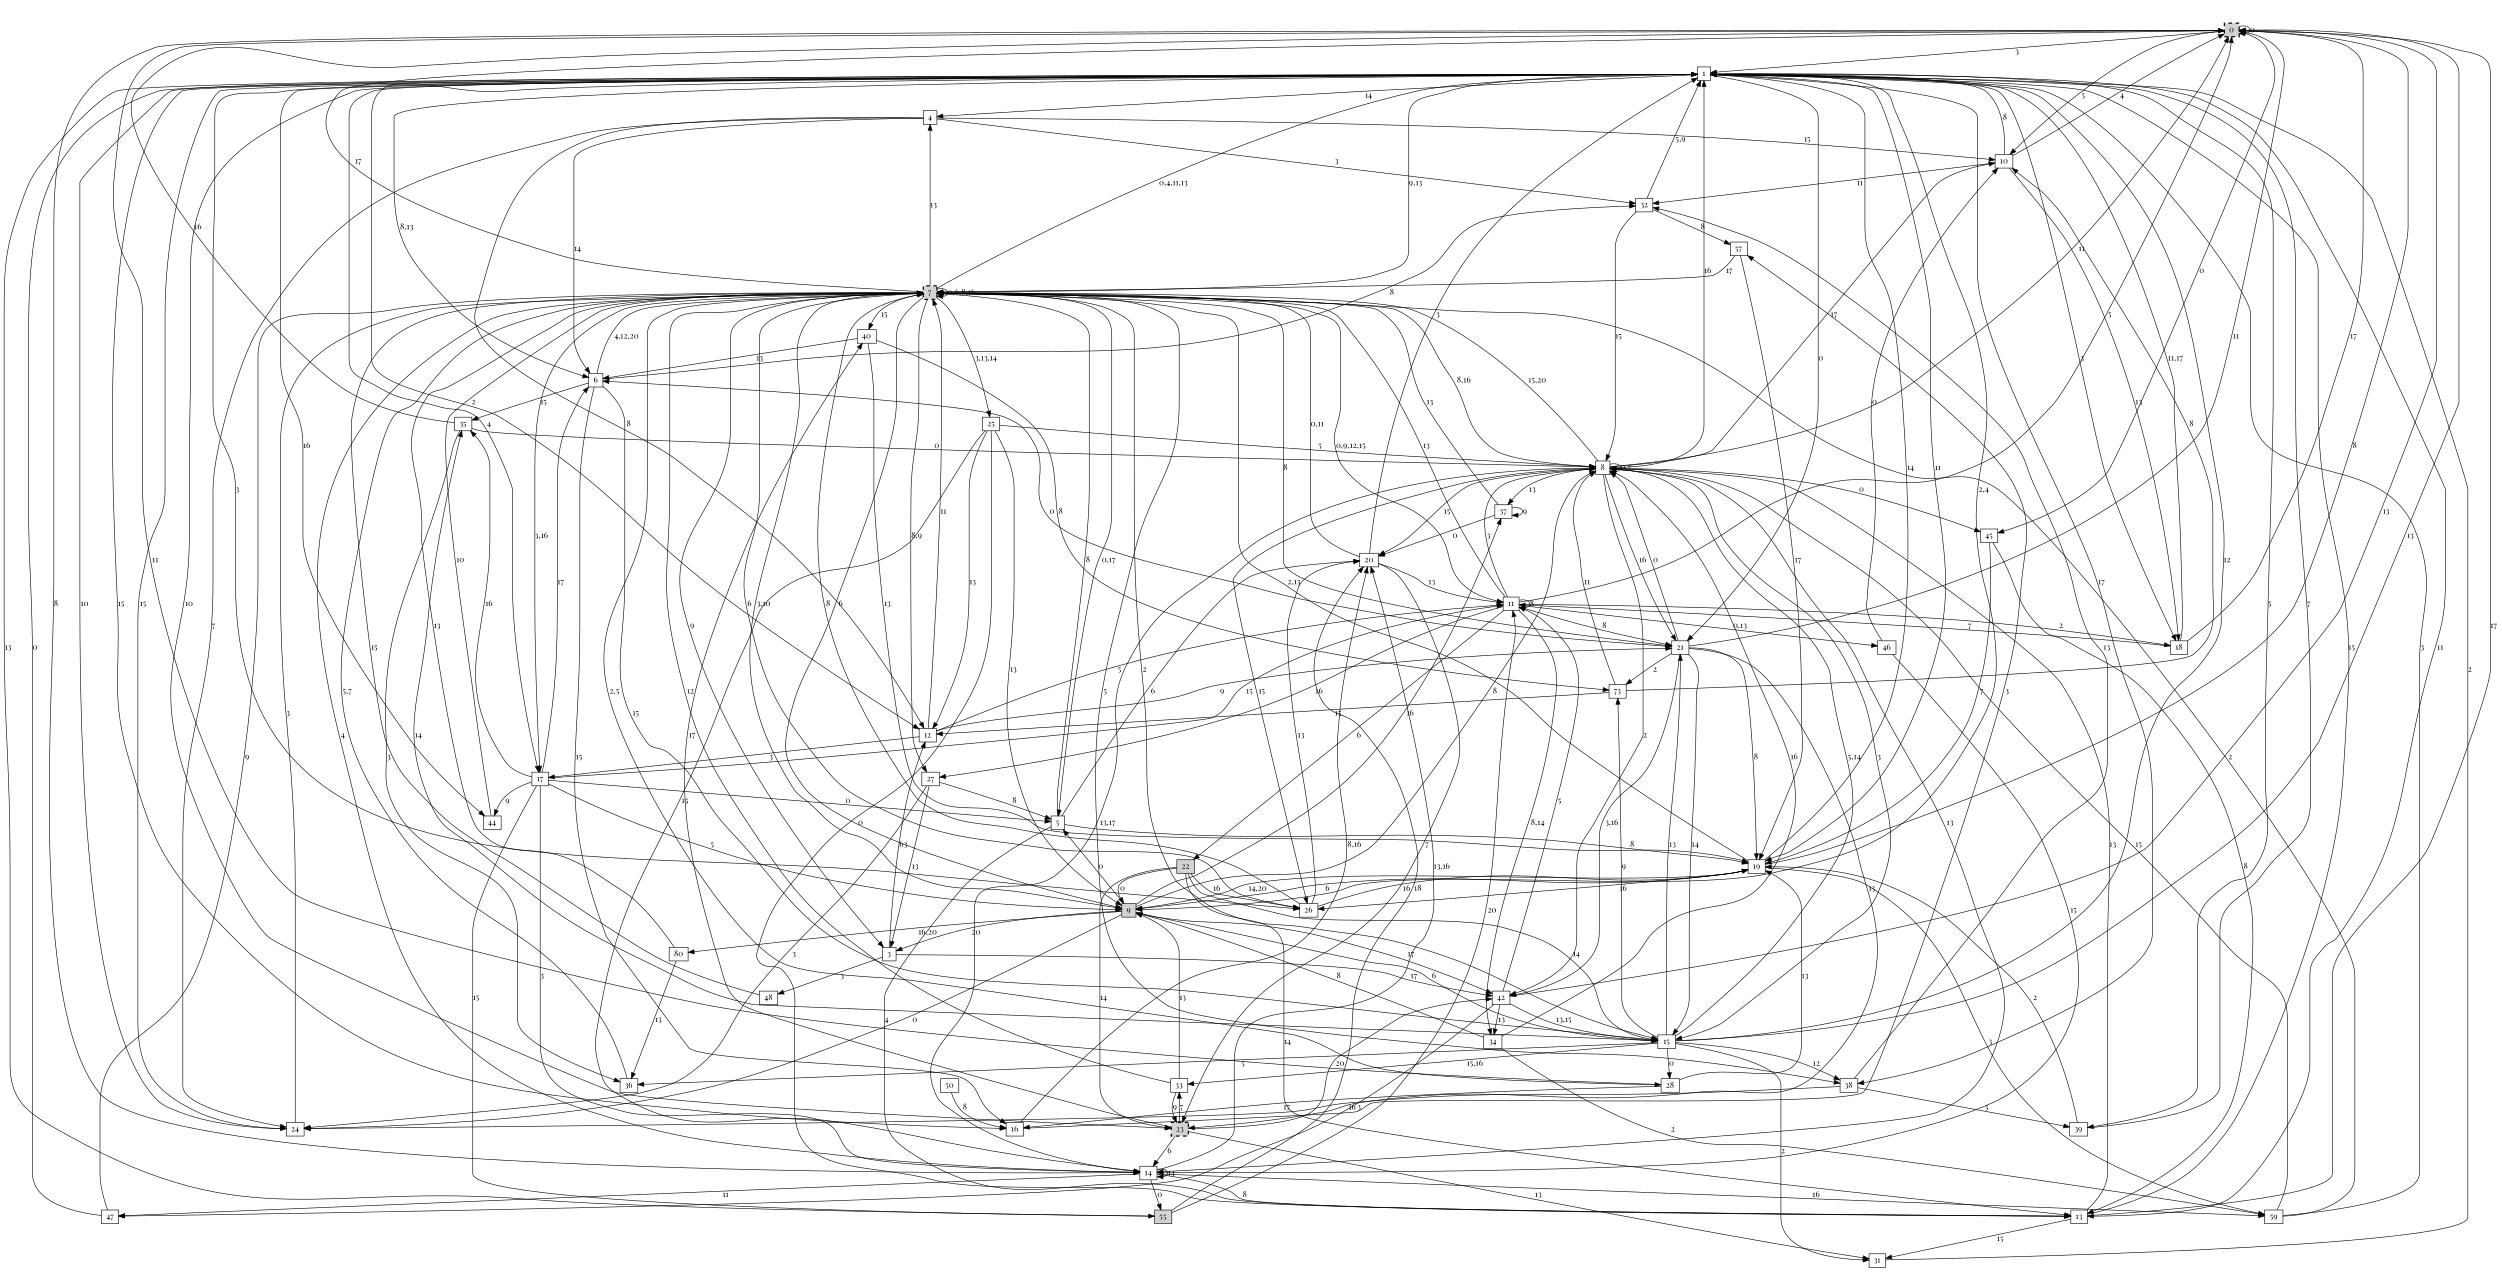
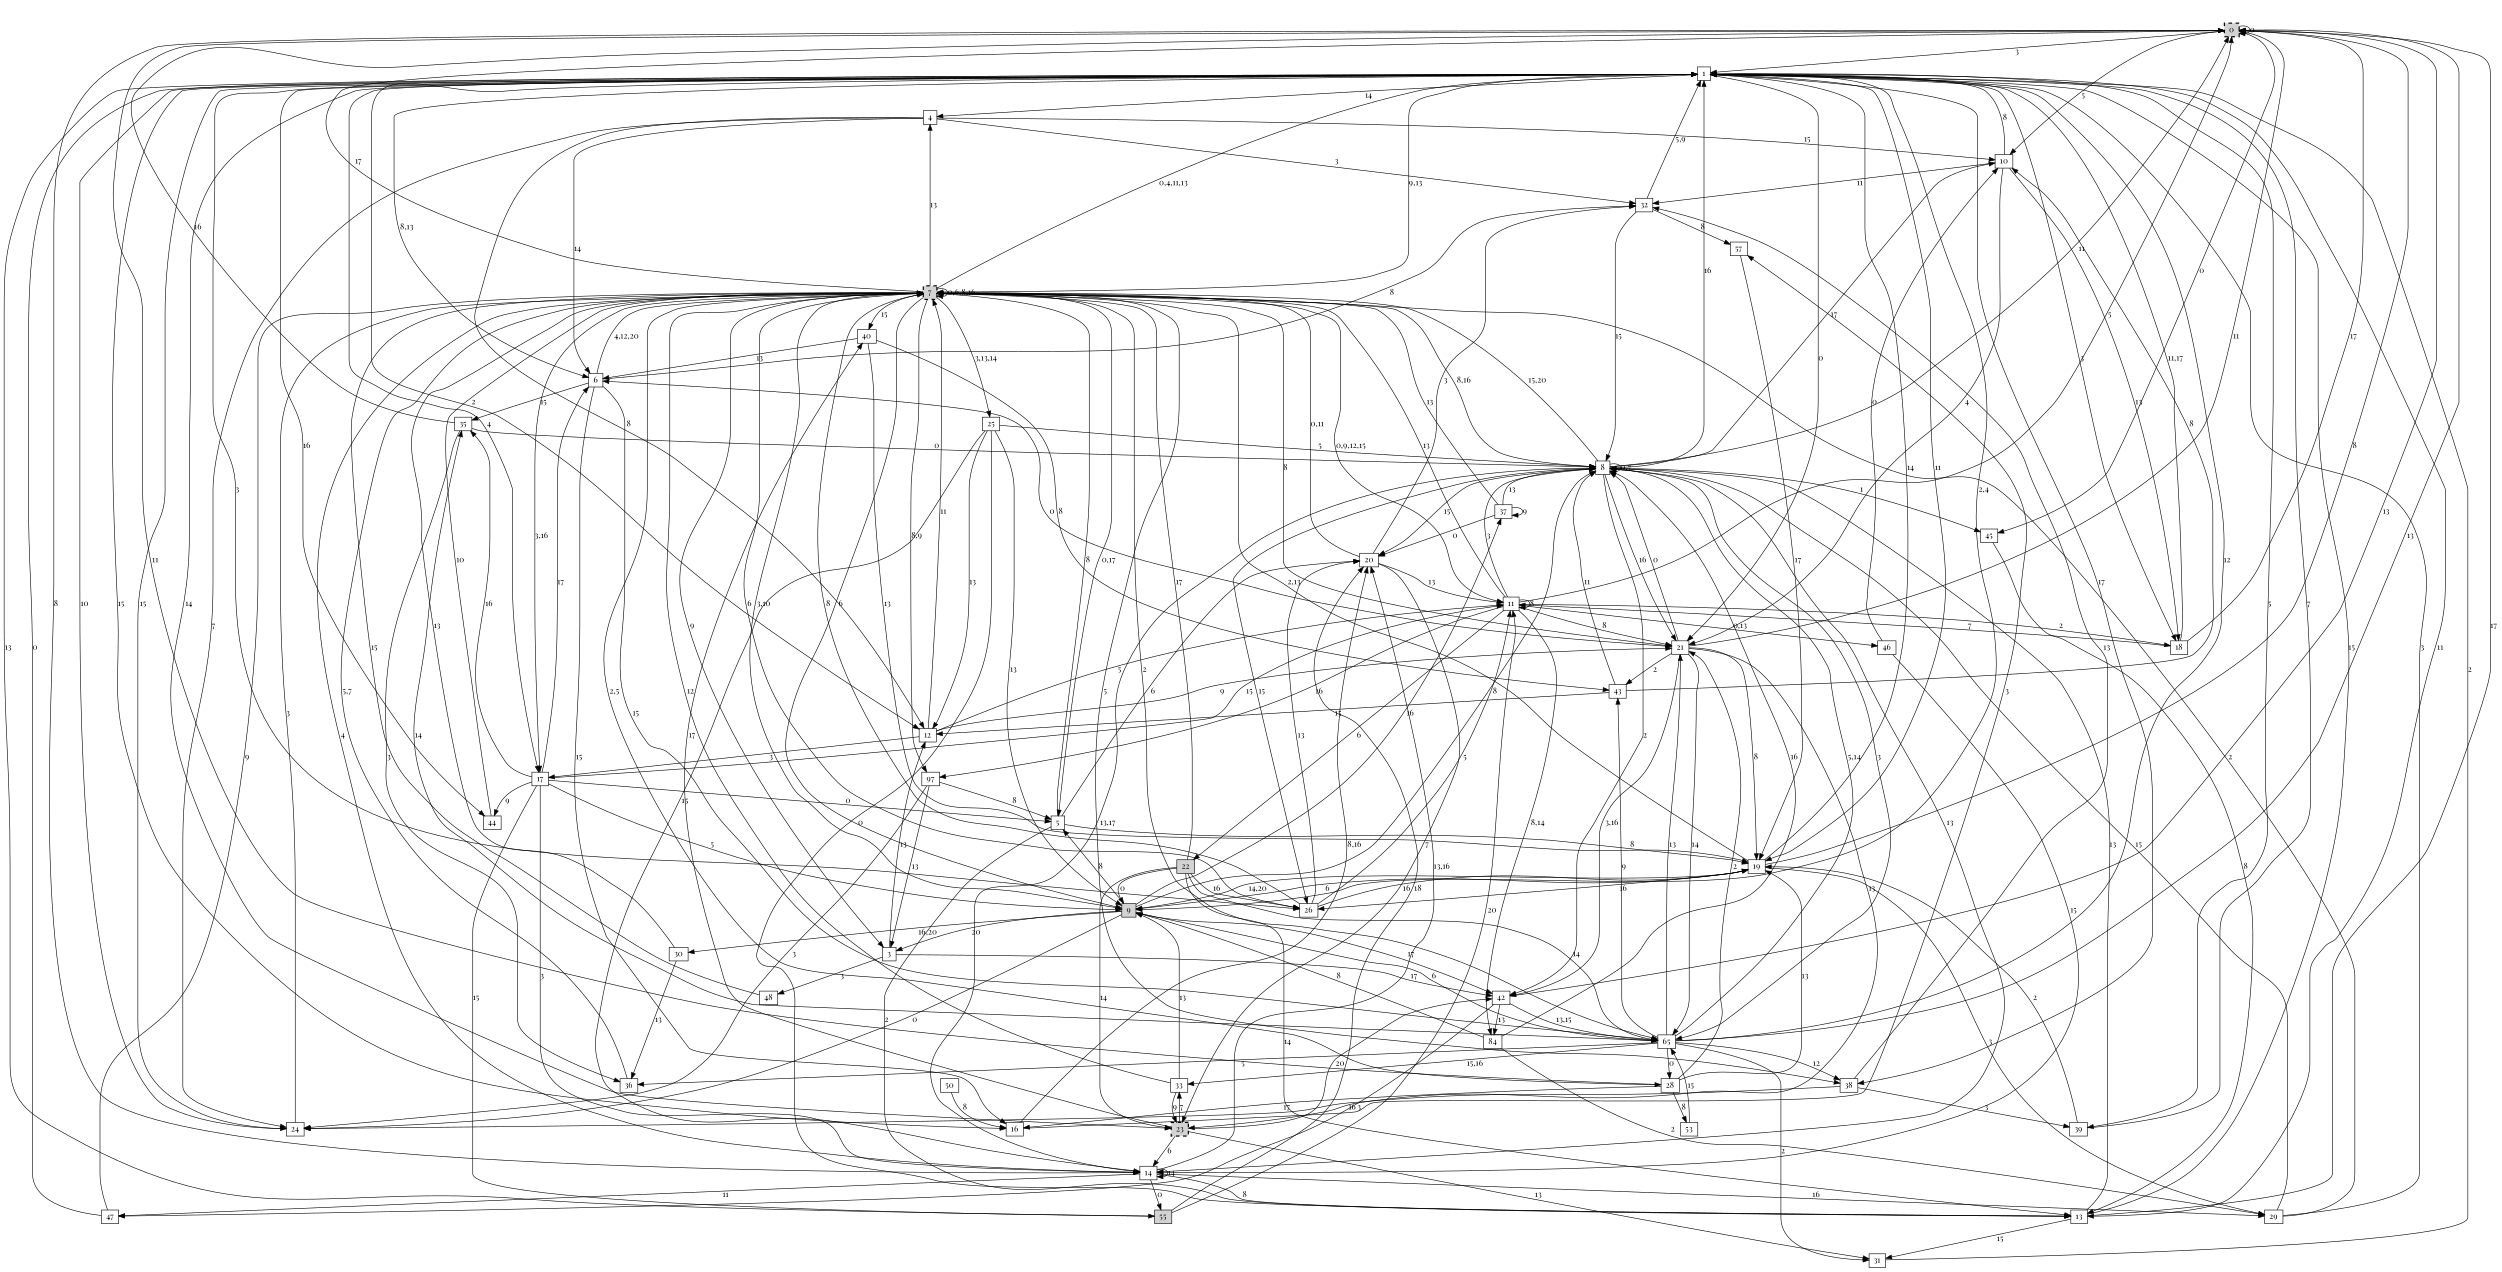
edge "10" -> "0": now "10" -> "21"
edge "20" -> "1": now "20" -> "32"
edge "57" -> "7": now "22" -> "7"
edge "8" -> "37": reversed
edge "8" -> "45": label "0" -> "1"
edge "1" -> "23": label "10" -> "14"
node "73": label "73" -> "43"
edge "45" -> "19": removed, label "7"
node "27": label "27" -> "97"
edge "42" -> "11": now "26" -> "11"
edge "3" -> "12": label "63" -> "13"
edge "9" -> "5": label "0" -> "8"
edge "28" -> "21": added, label "2"
node "80": label "80" -> "30"
edge "5" -> "13": label "4" -> "2"
node "34": label "34" -> "84"
node "15": label "15" -> "65"
node "53": added
node "59": label "59" -> "29"
